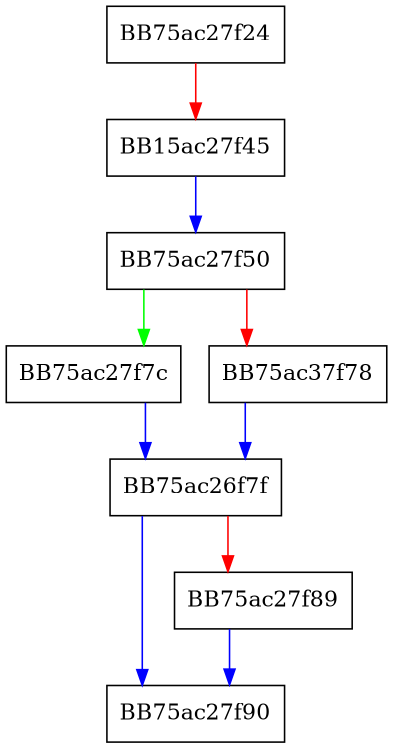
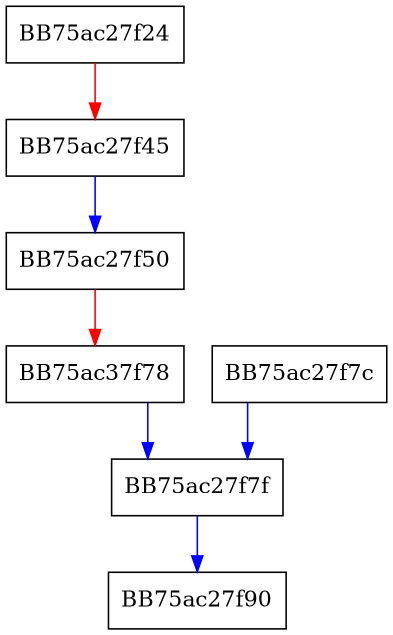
node "BB15ac27f45": label "BB15ac27f45" -> "BB75ac27f45"
edge "BB75ac27f50" -> "BB75ac27f7c": removed
node "BB75ac26f7f": label "BB75ac26f7f" -> "BB75ac27f7f"
node "BB75ac27f89": removed
